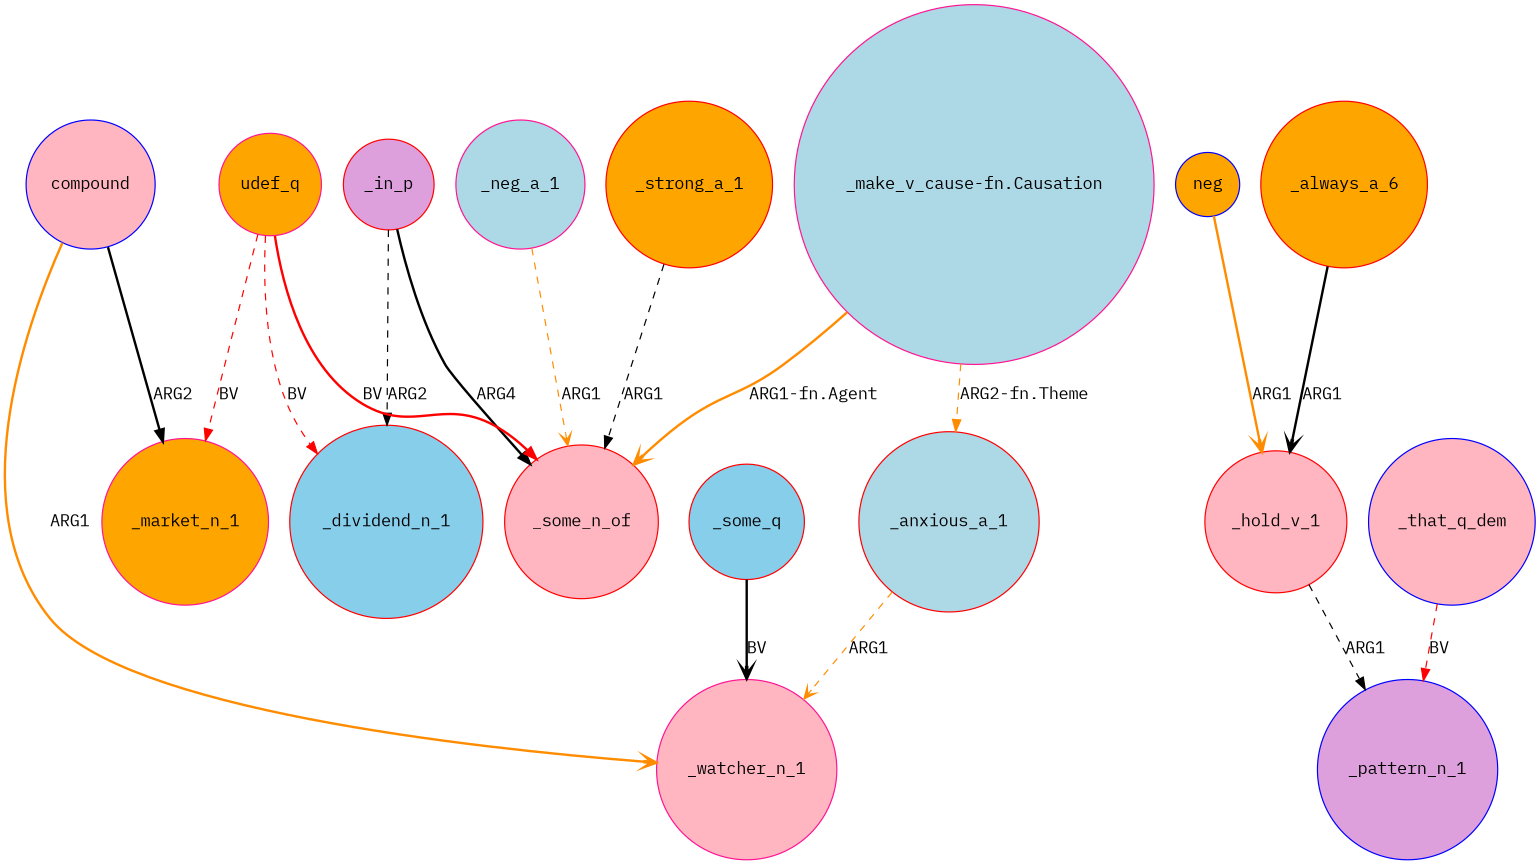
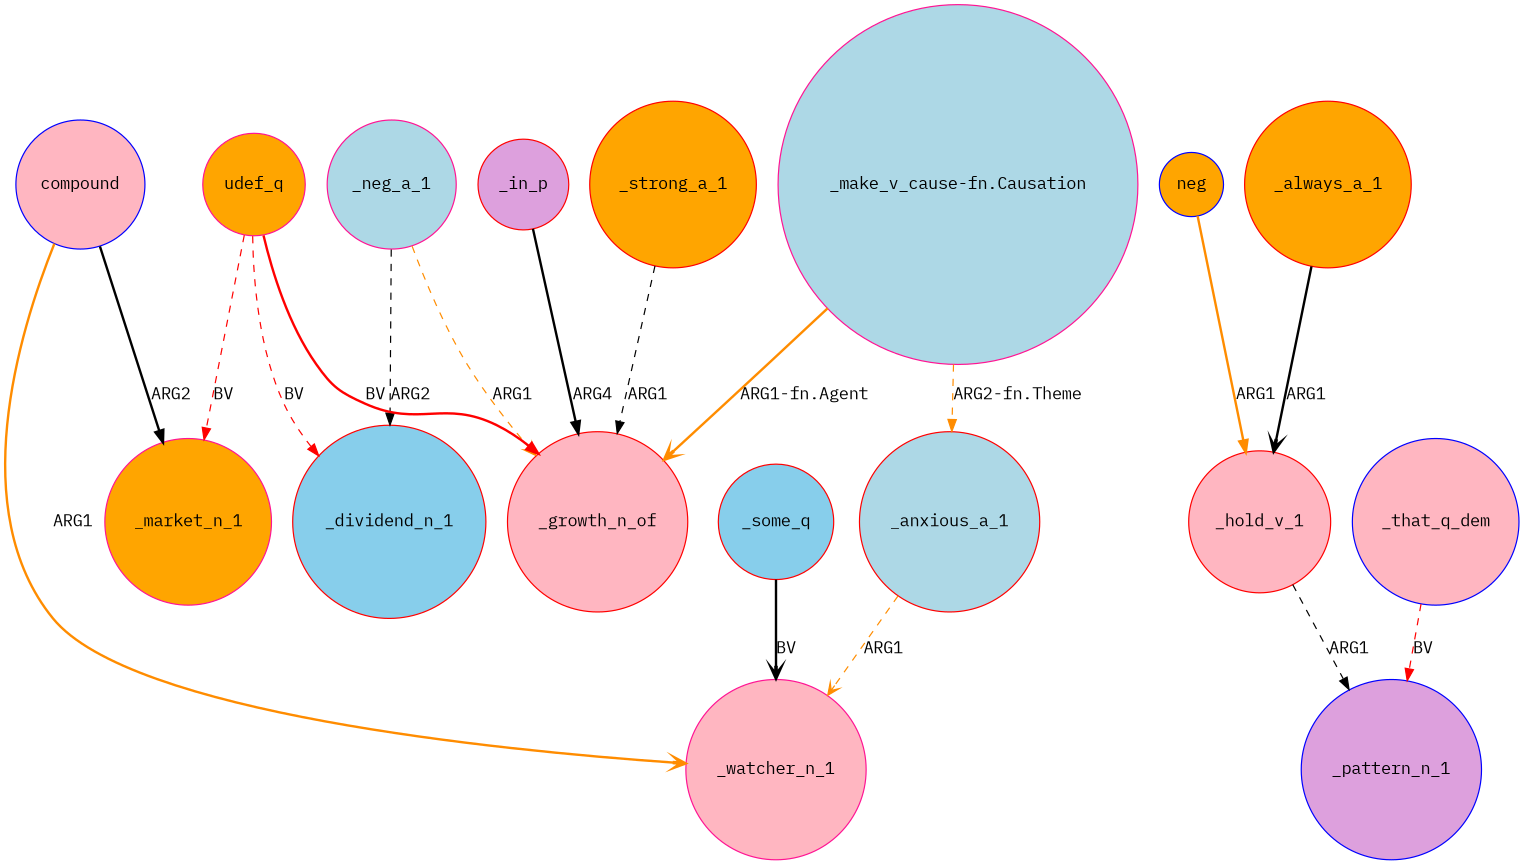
node "_always_a_6": label "_always_a_6" -> "_always_a_1"
edge "_in_p" -> "_dividend_n_1": now "_neg_a_1" -> "_dividend_n_1"
edge "neg" -> "_hold_v_1": arrowhead vee -> normal
node "_some_n_of": label "_some_n_of" -> "_growth_n_of"
